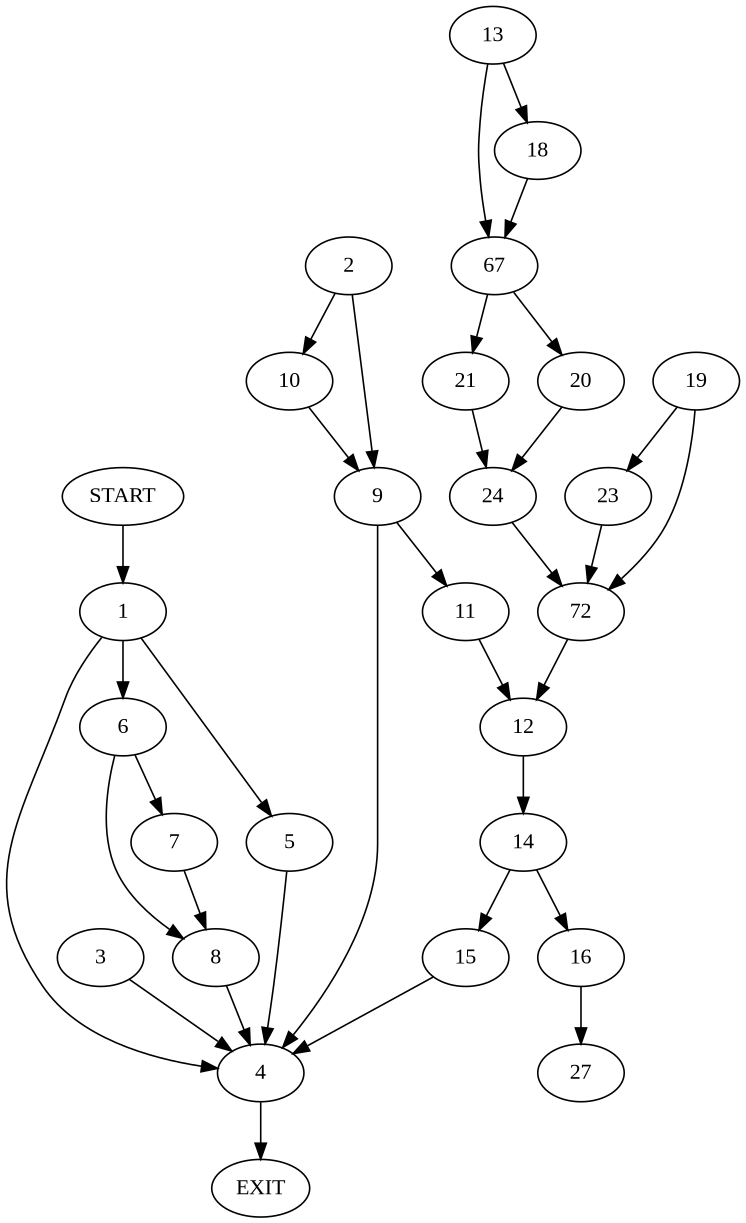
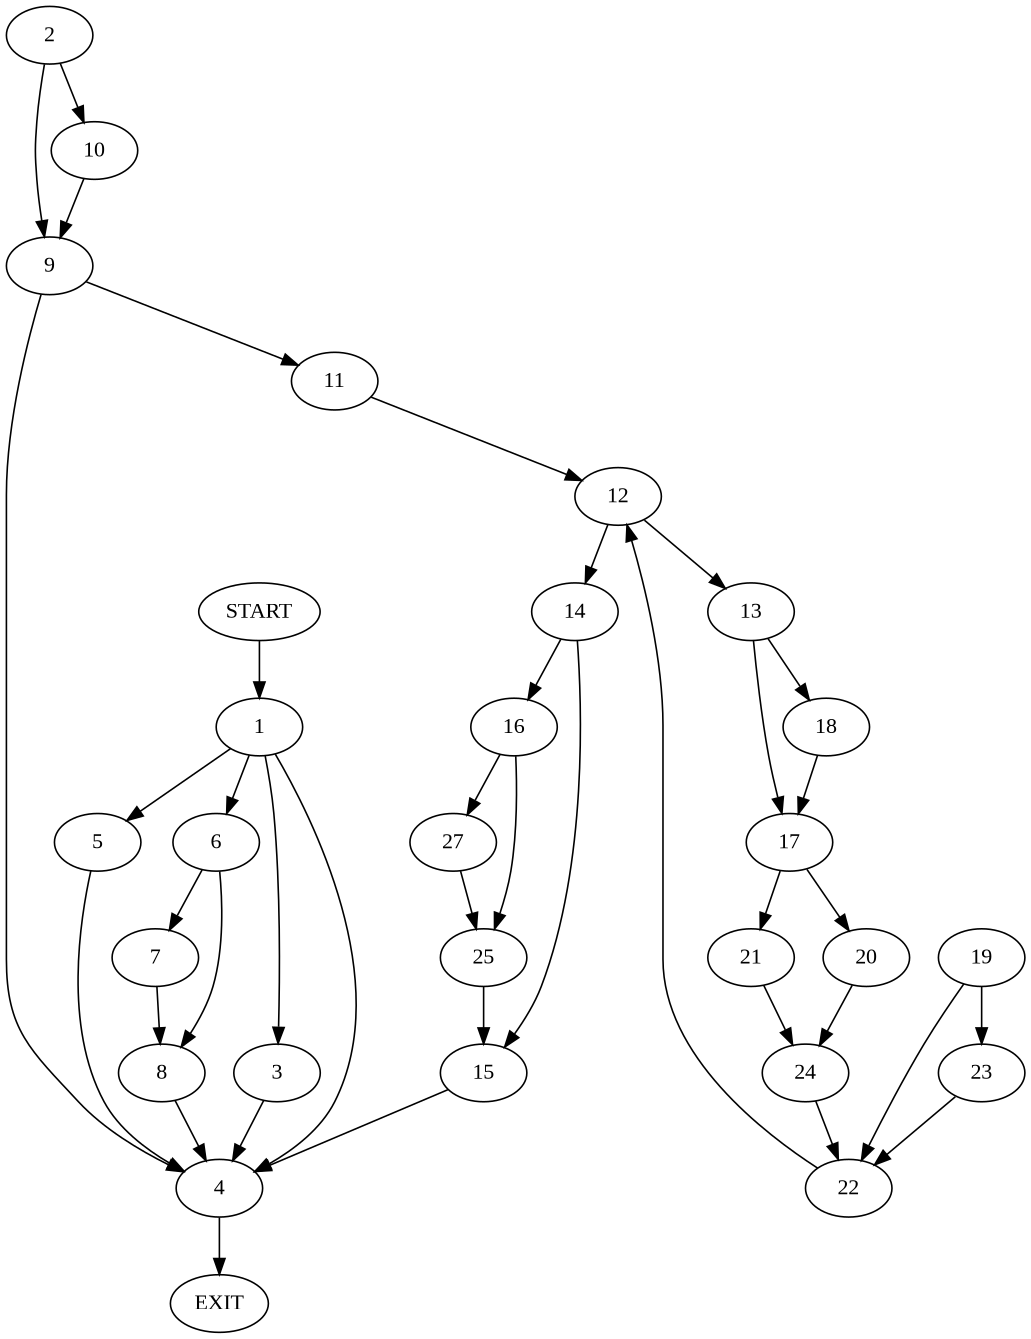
node "67": label "67" -> "17"
edge "12" -> "13": added
node "72": label "72" -> "22"
edge "1" -> "3": added
node "25": added
